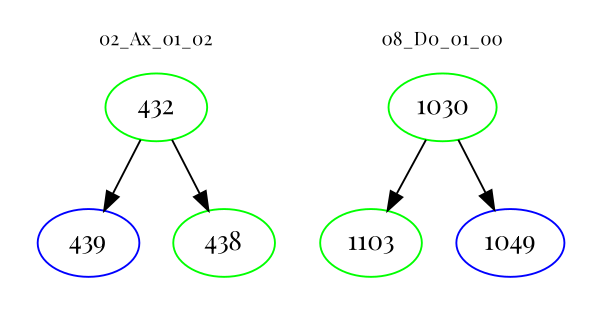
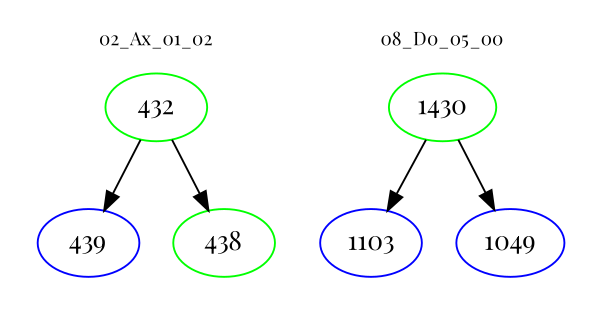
cluster "08_D0_01_00": label "08_D0_01_00" -> "08_D0_05_00"
node "1030": label "1030" -> "1430"
node "1103": color green -> blue
